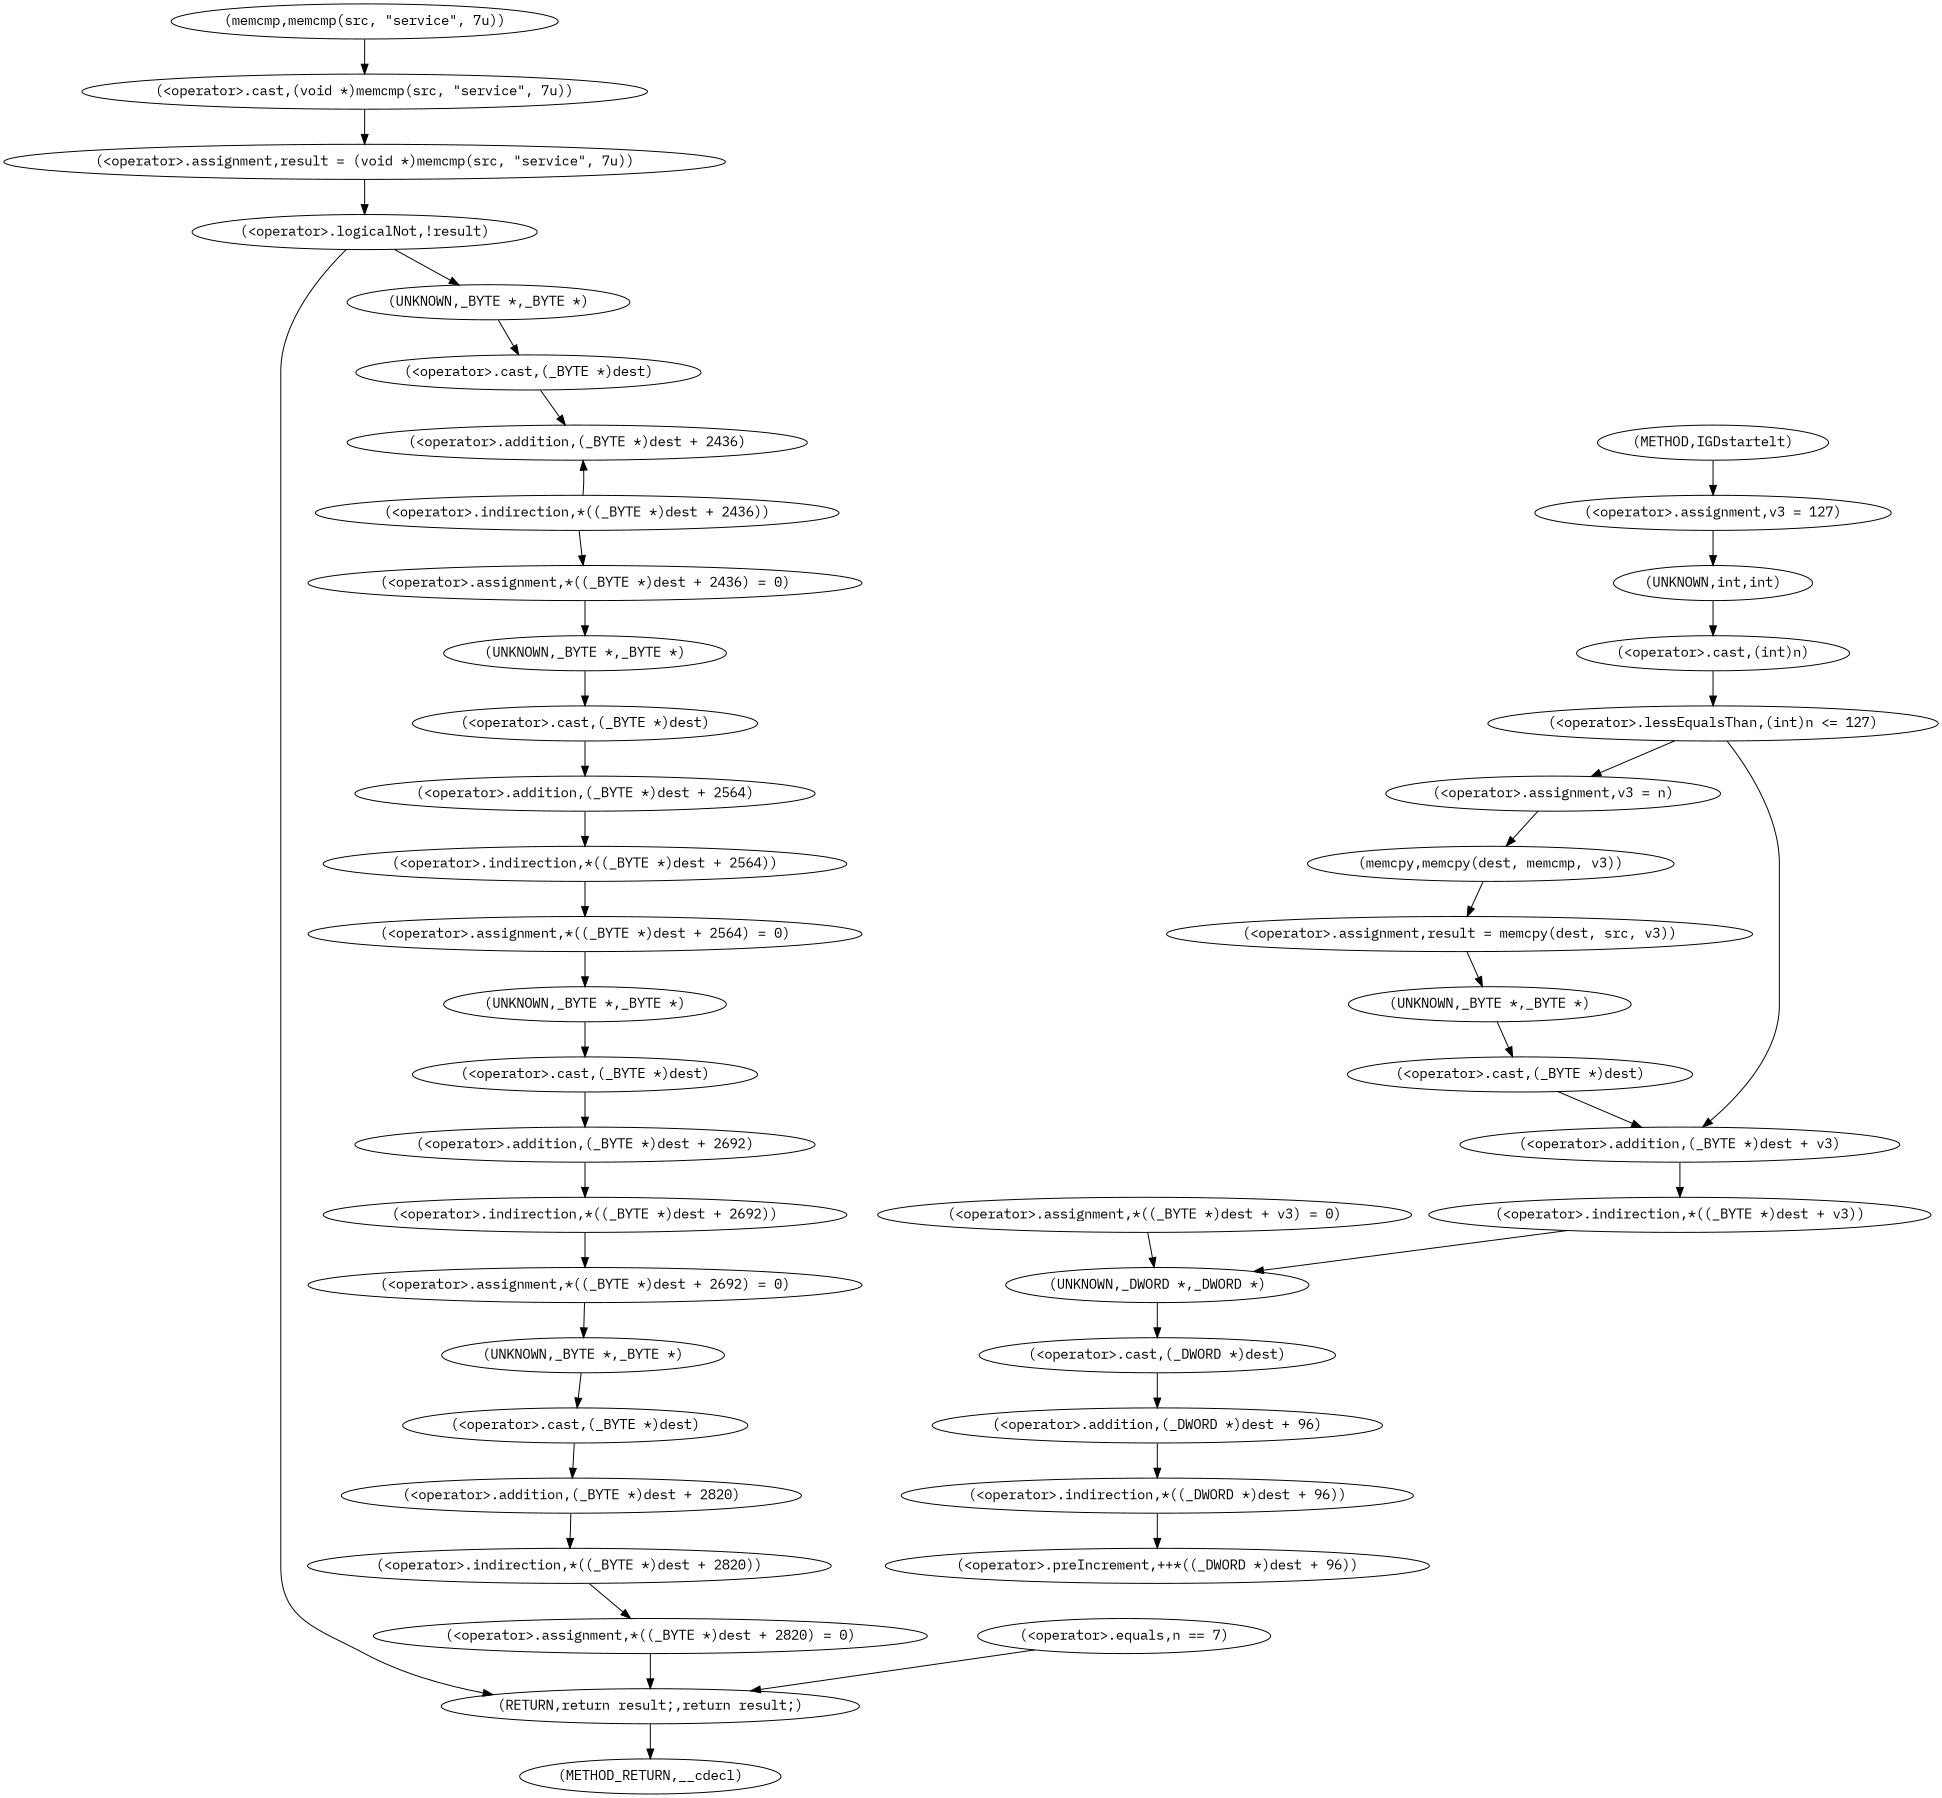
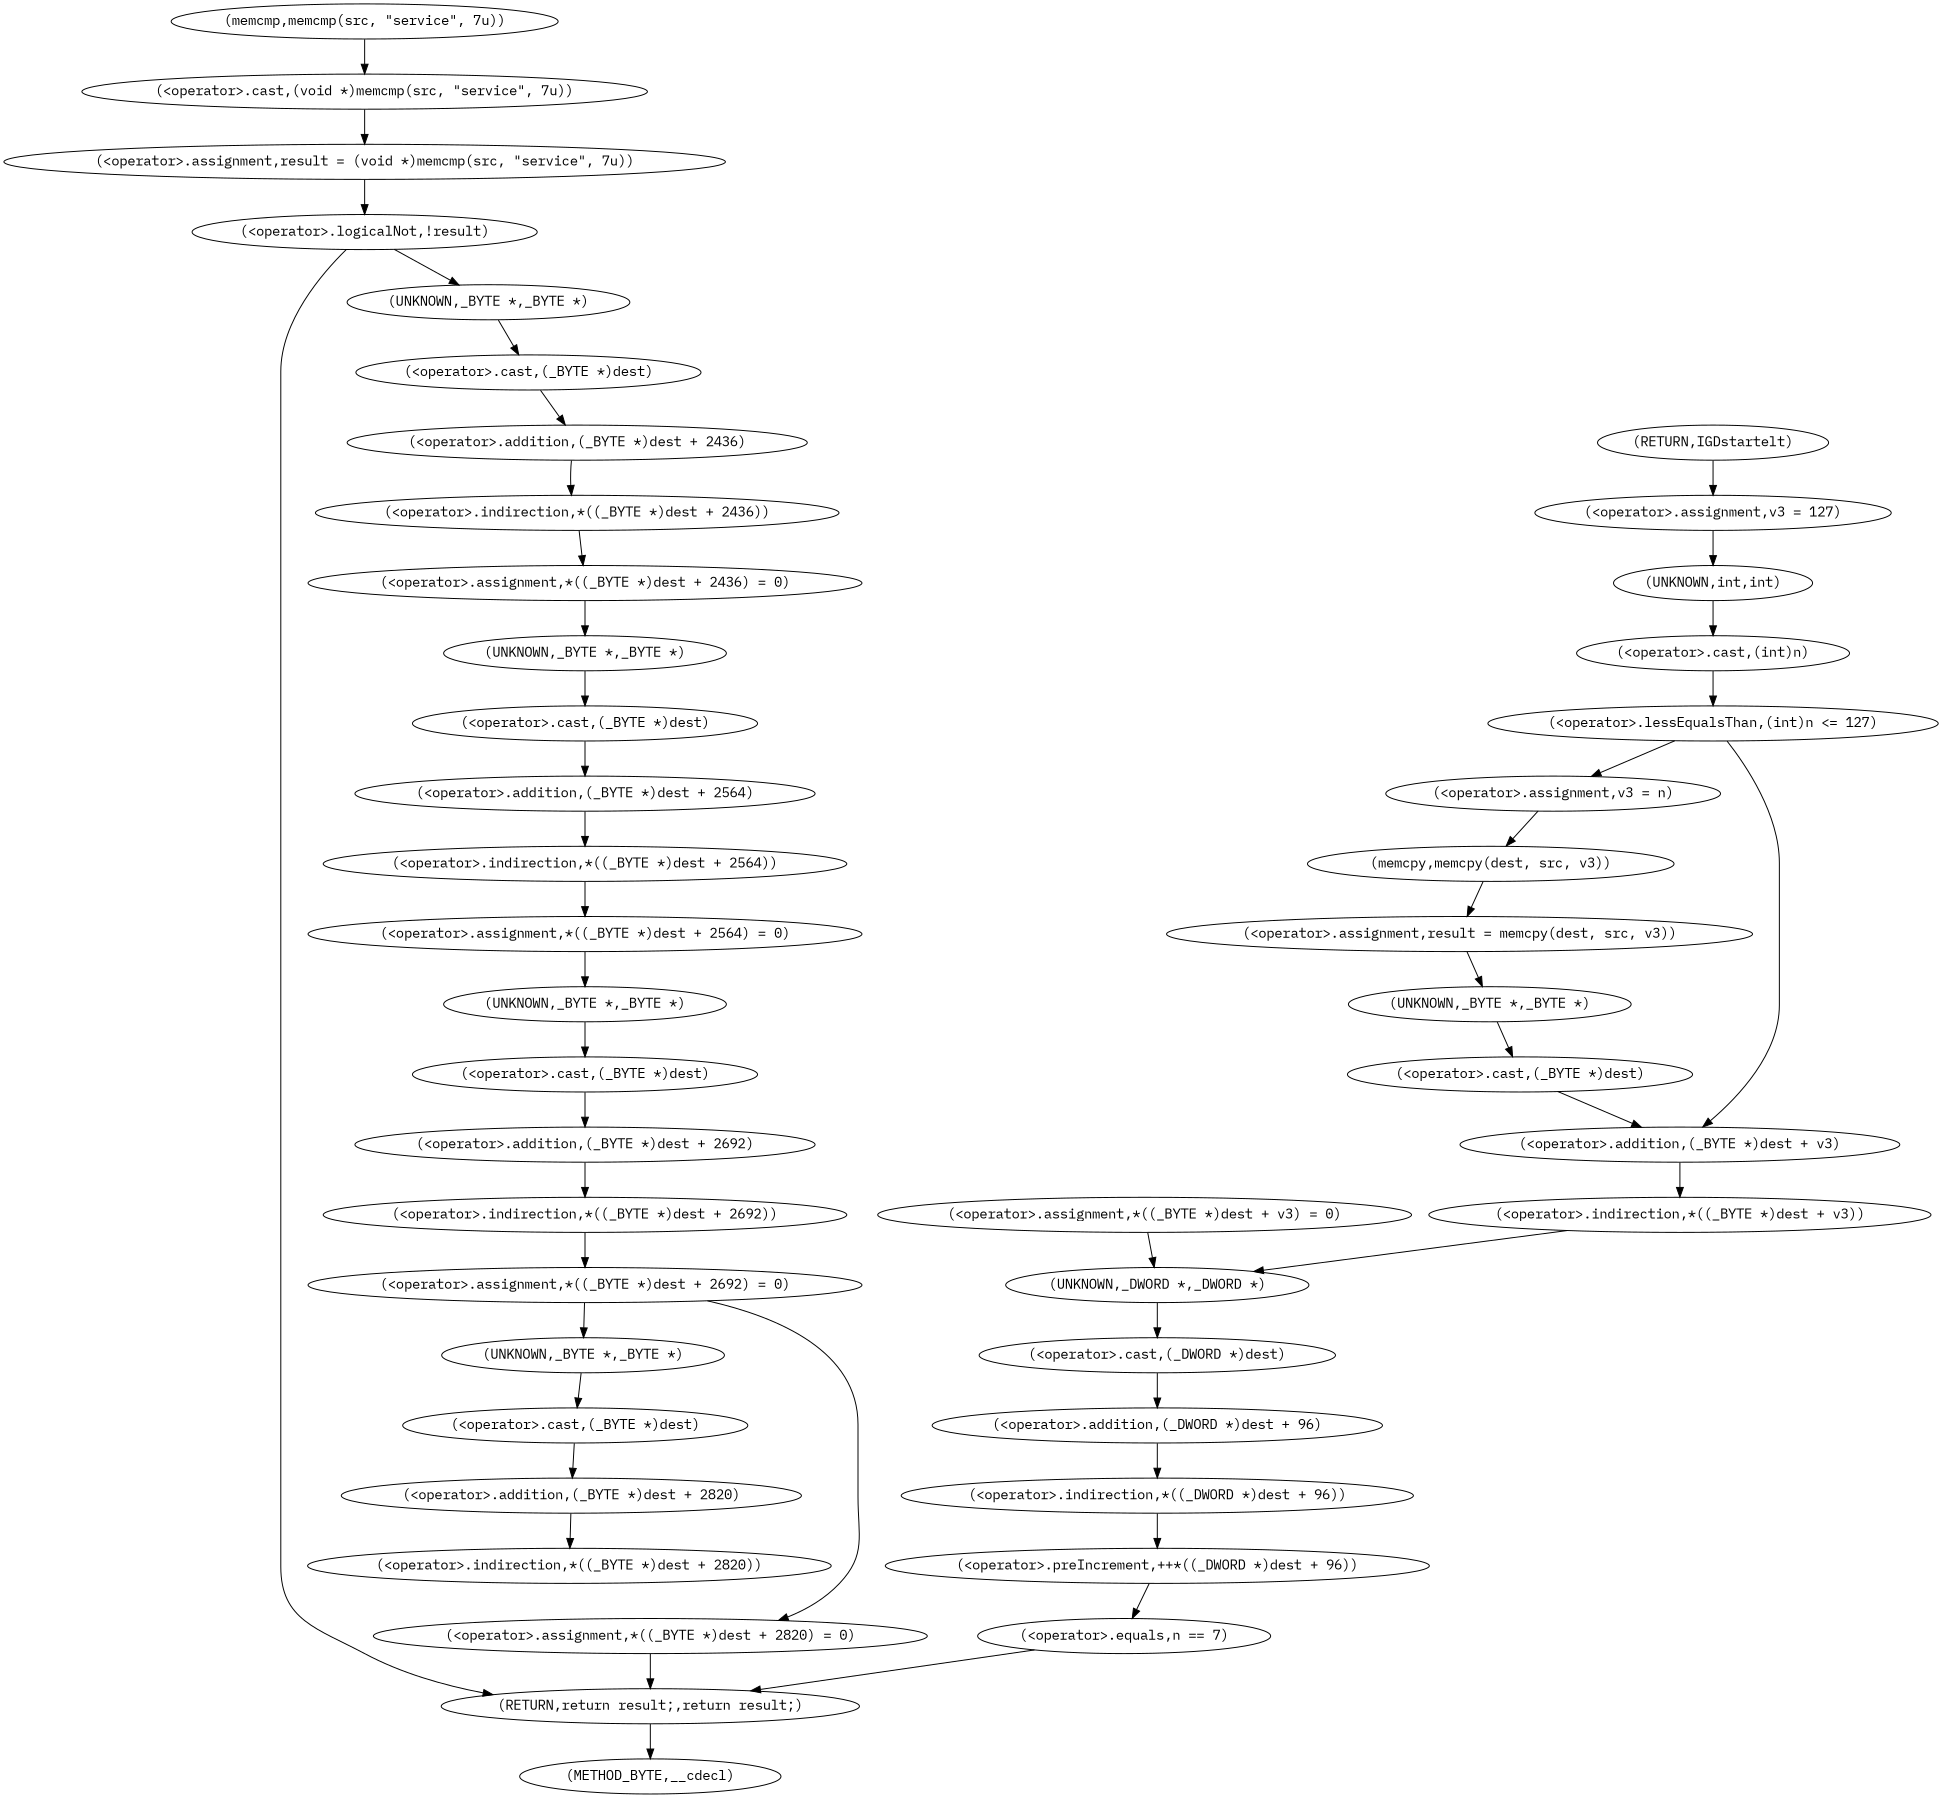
node "(METHOD,IGDstartelt)": label "(METHOD,IGDstartelt)" -> "(RETURN,IGDstartelt)"
edge "(<operator>.indirection,*((_BYTE *)dest + 2436))" -> "(<operator>.addition,(_BYTE *)dest + 2436)": reversed
node "(memcpy,memcpy(dest, memcmp, v3))": label "(memcpy,memcpy(dest, memcmp, v3))" -> "(memcpy,memcpy(dest, src, v3))"
edge "(<operator>.preIncrement,++*((_DWORD *)dest + 96))" -> "(<operator>.equals,n == 7)": added
edge "(<operator>.indirection,*((_BYTE *)dest + 2820))" -> "(<operator>.assignment,*((_BYTE *)dest + 2820) = 0)": now "(<operator>.assignment,*((_BYTE *)dest + 2692) = 0)" -> "(<operator>.assignment,*((_BYTE *)dest + 2820) = 0)"
node "(METHOD_RETURN,__cdecl)": label "(METHOD_RETURN,__cdecl)" -> "(METHOD_BYTE,__cdecl)"
